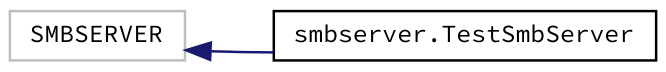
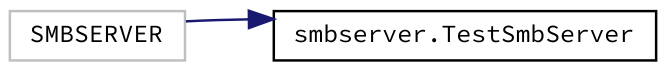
edge "smbserver.TestSmbServer" -> "SMBSERVER": reversed
